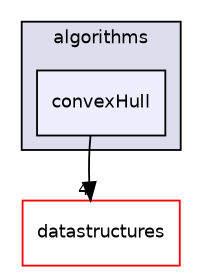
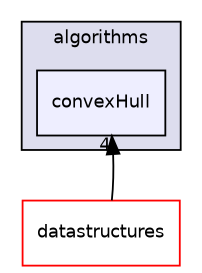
edge "convexHull" -> "datastructures": reversed
